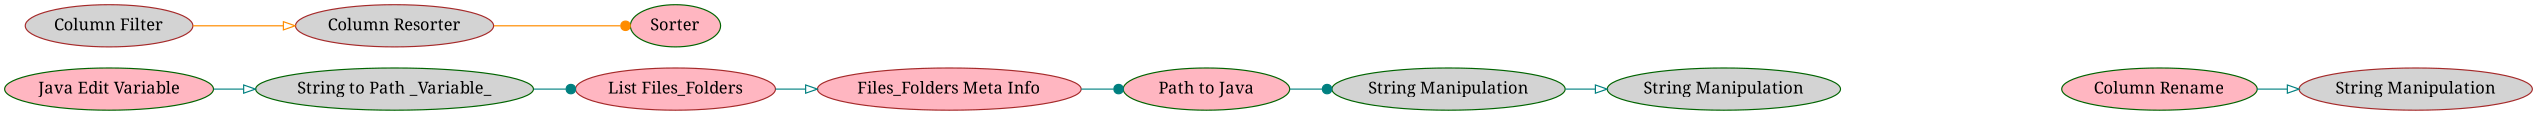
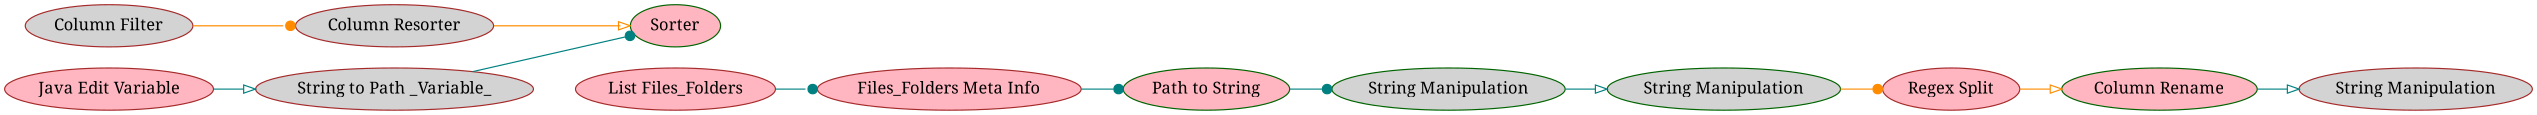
edge "Column Filter" -> "Column Resorter": arrowhead onormal -> dot
edge "Column Resorter" -> "Sorter": arrowhead dot -> onormal
node "Java Edit Variable": color darkgreen -> brown
node "String to Path _Variable_": color darkgreen -> brown
edge "String to Path _Variable_" -> "List Files_Folders": now "String to Path _Variable_" -> "Sorter"
edge "List Files_Folders" -> "Files_Folders Meta Info": arrowhead onormal -> dot
node "Path to Java": label "Path to Java" -> "Path to String"
node "Regex Split": added
